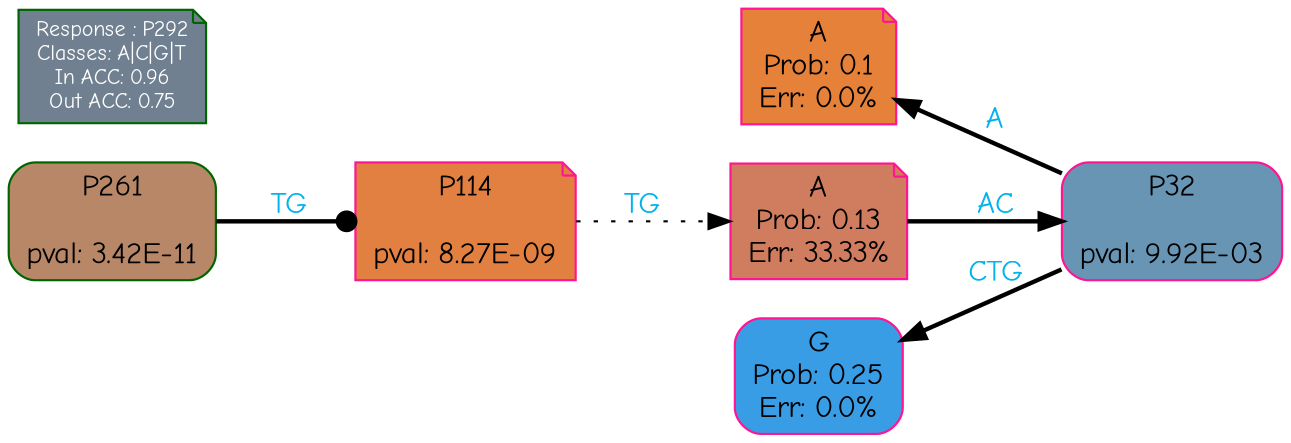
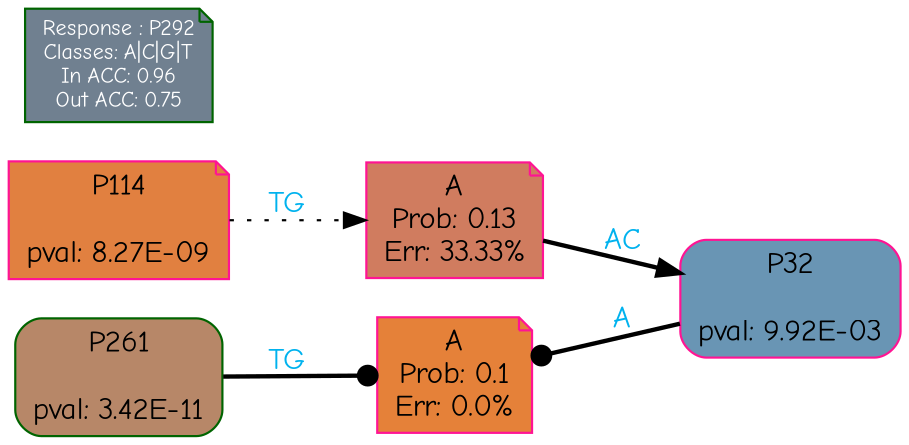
edge "P32 pval: 9.92E-03" -> "A Prob: 0.1 Err: 0.0%": arrowhead normal -> dot
edge "P261 pval: 3.42E-11" -> "P114 pval: 8.27E-09": now "P261 pval: 3.42E-11" -> "A Prob: 0.1 Err: 0.0%"
node "G Prob: 0.25 Err: 0.0%": removed
